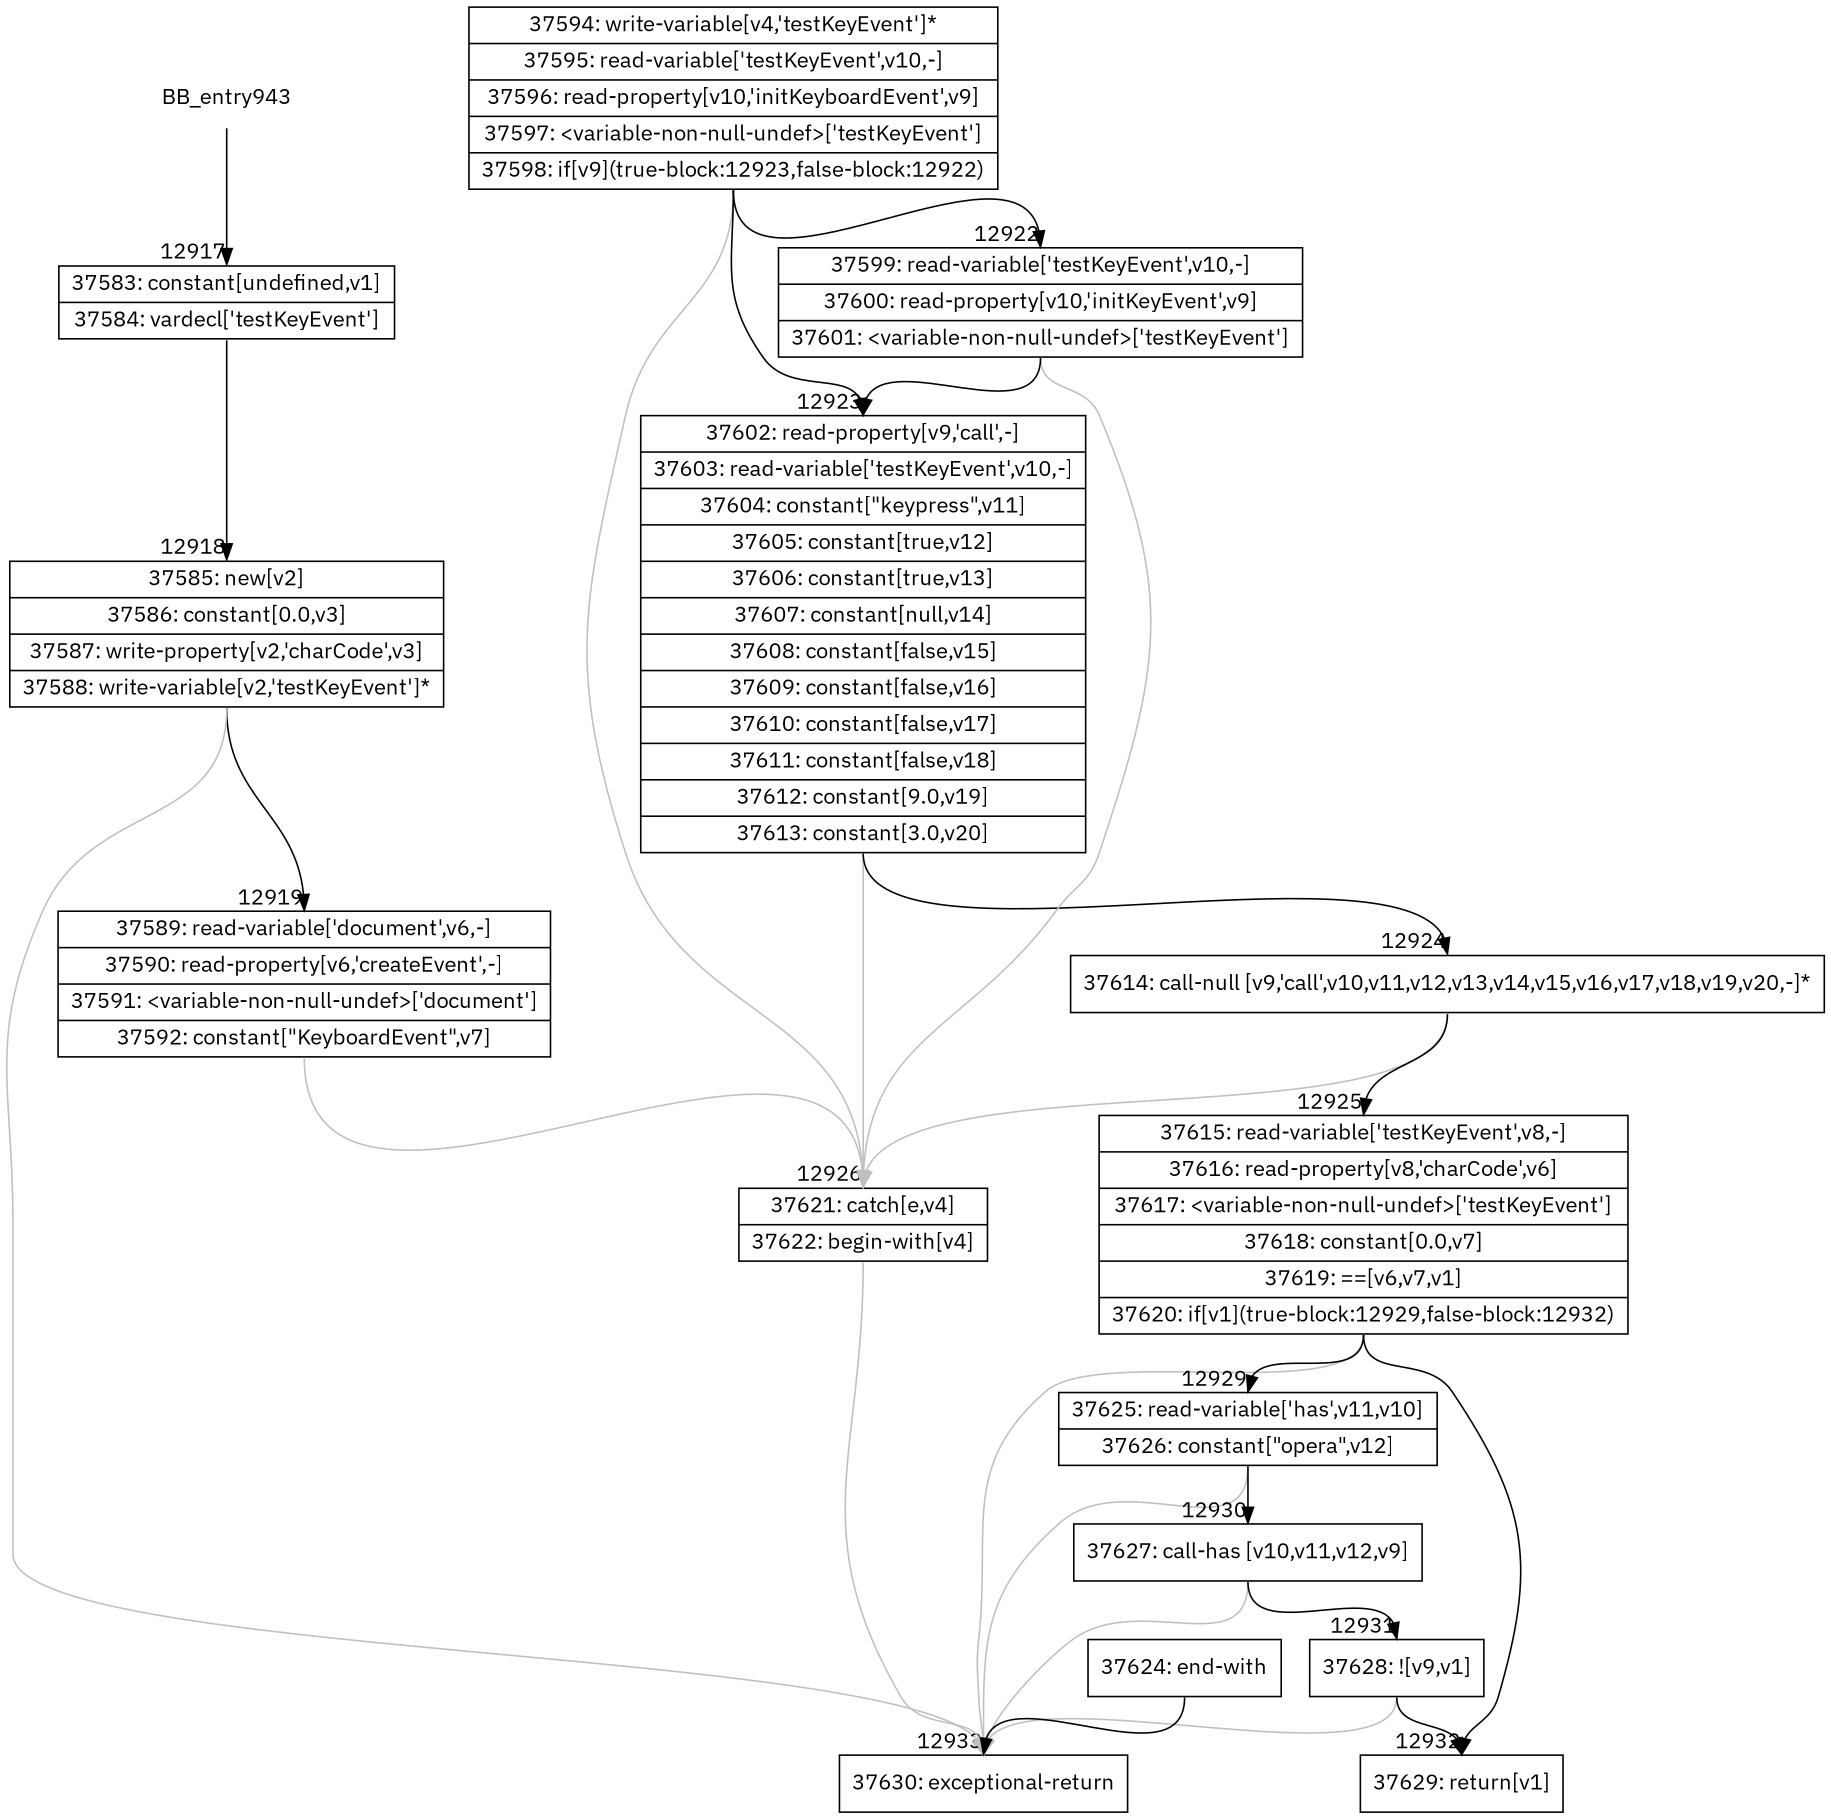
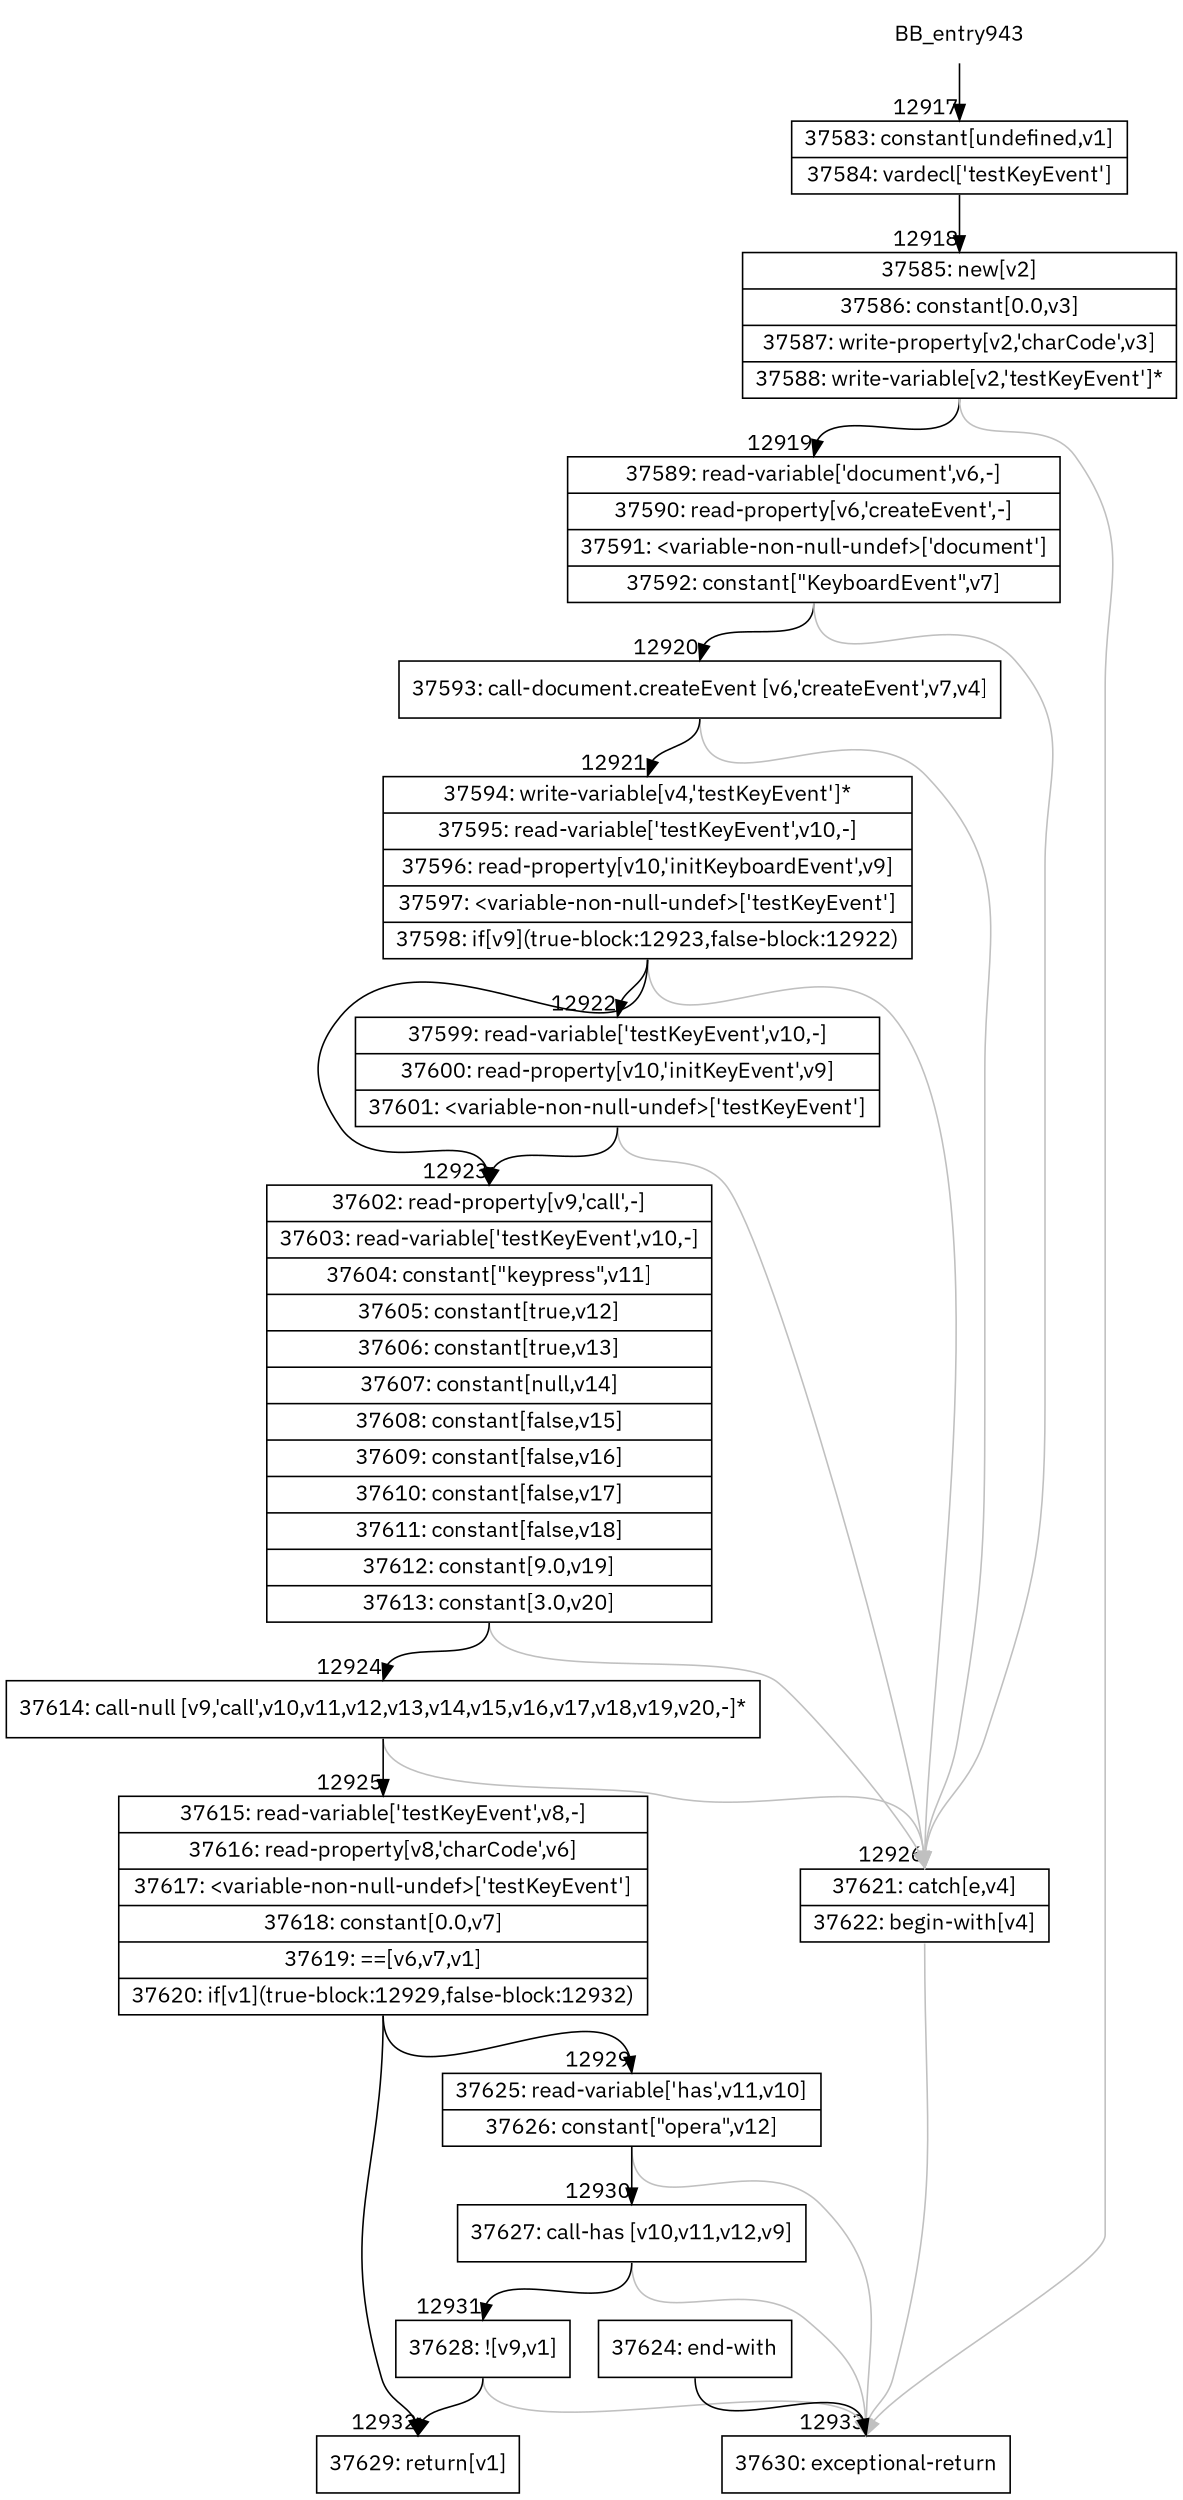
node "37593: call-document.createEvent [v6,'createEvent',v7,v4]": added
edge "37615: read-variable['testKeyEvent',v8,-]" -> "37630: exceptional-return": removed
